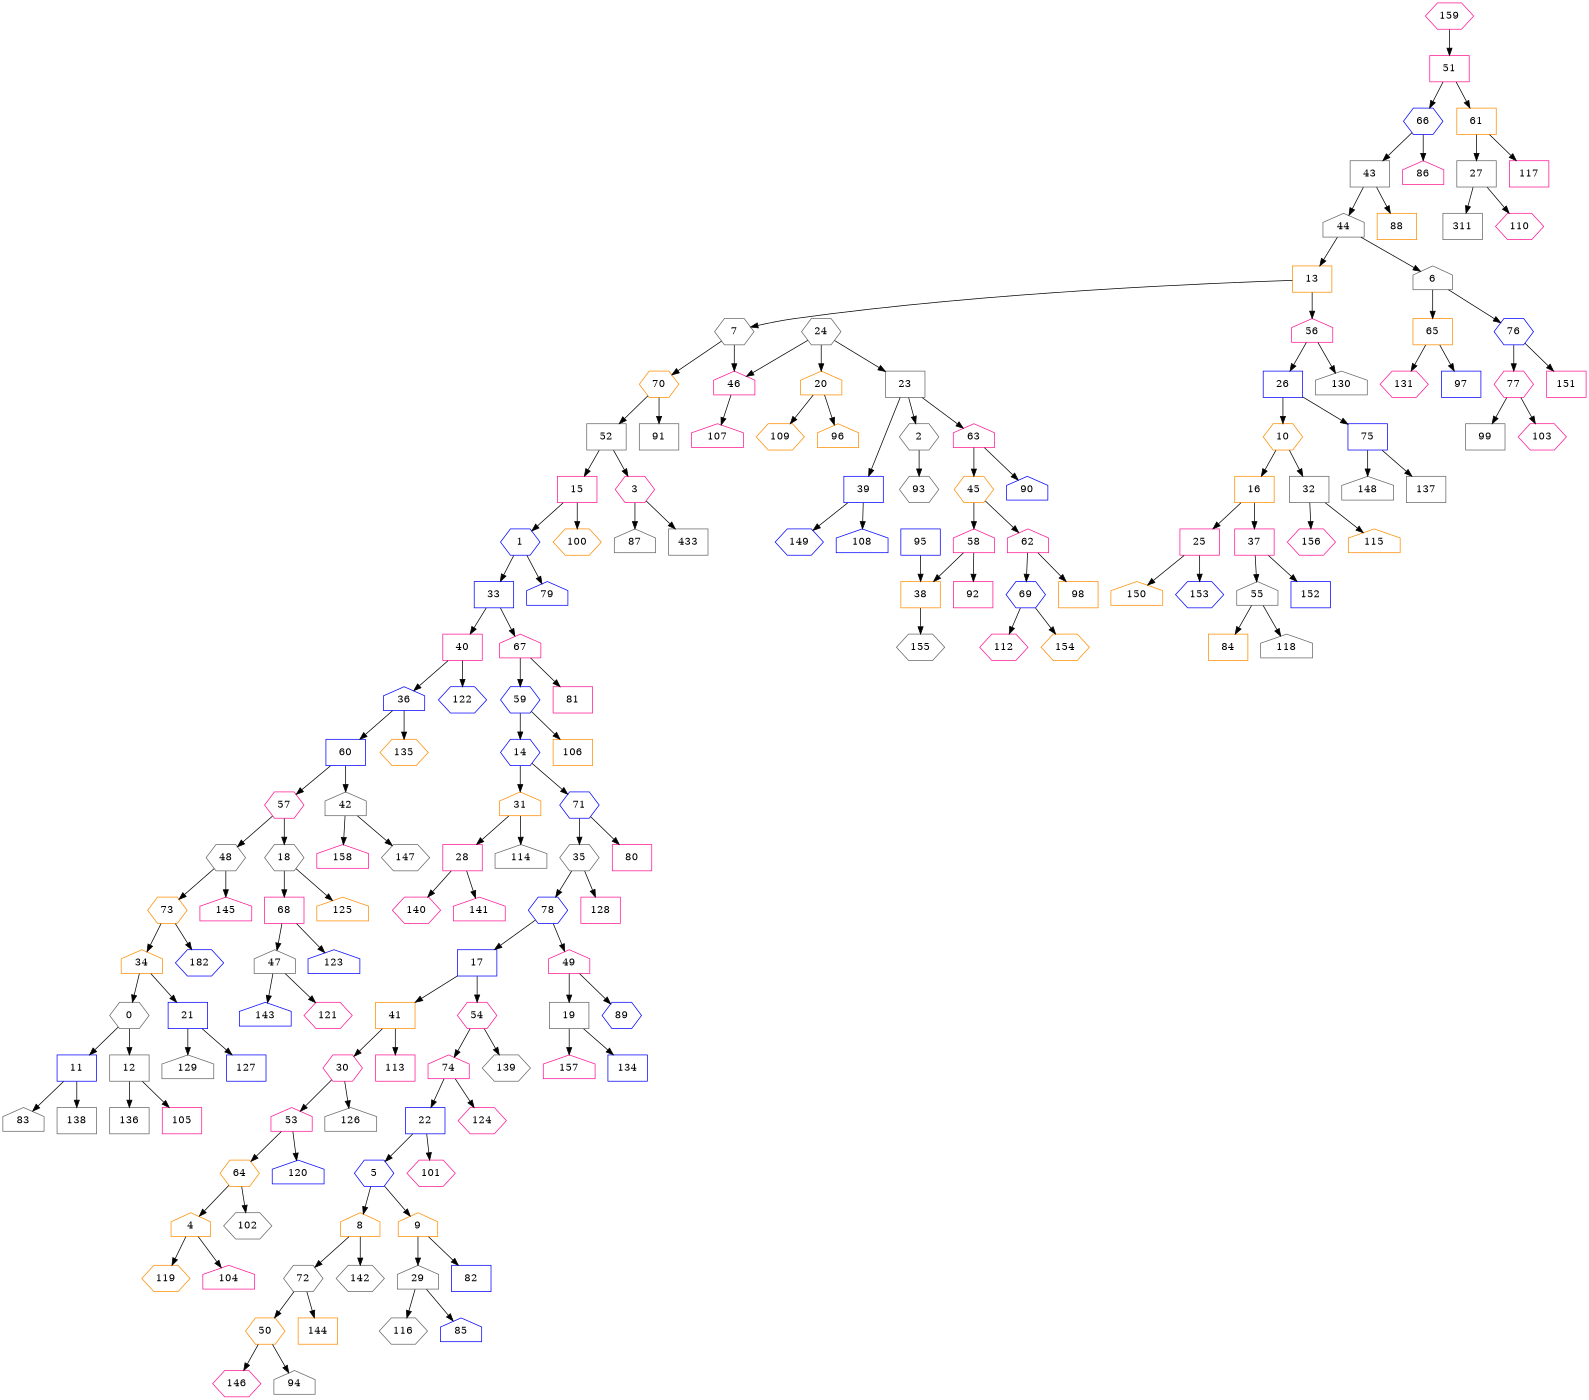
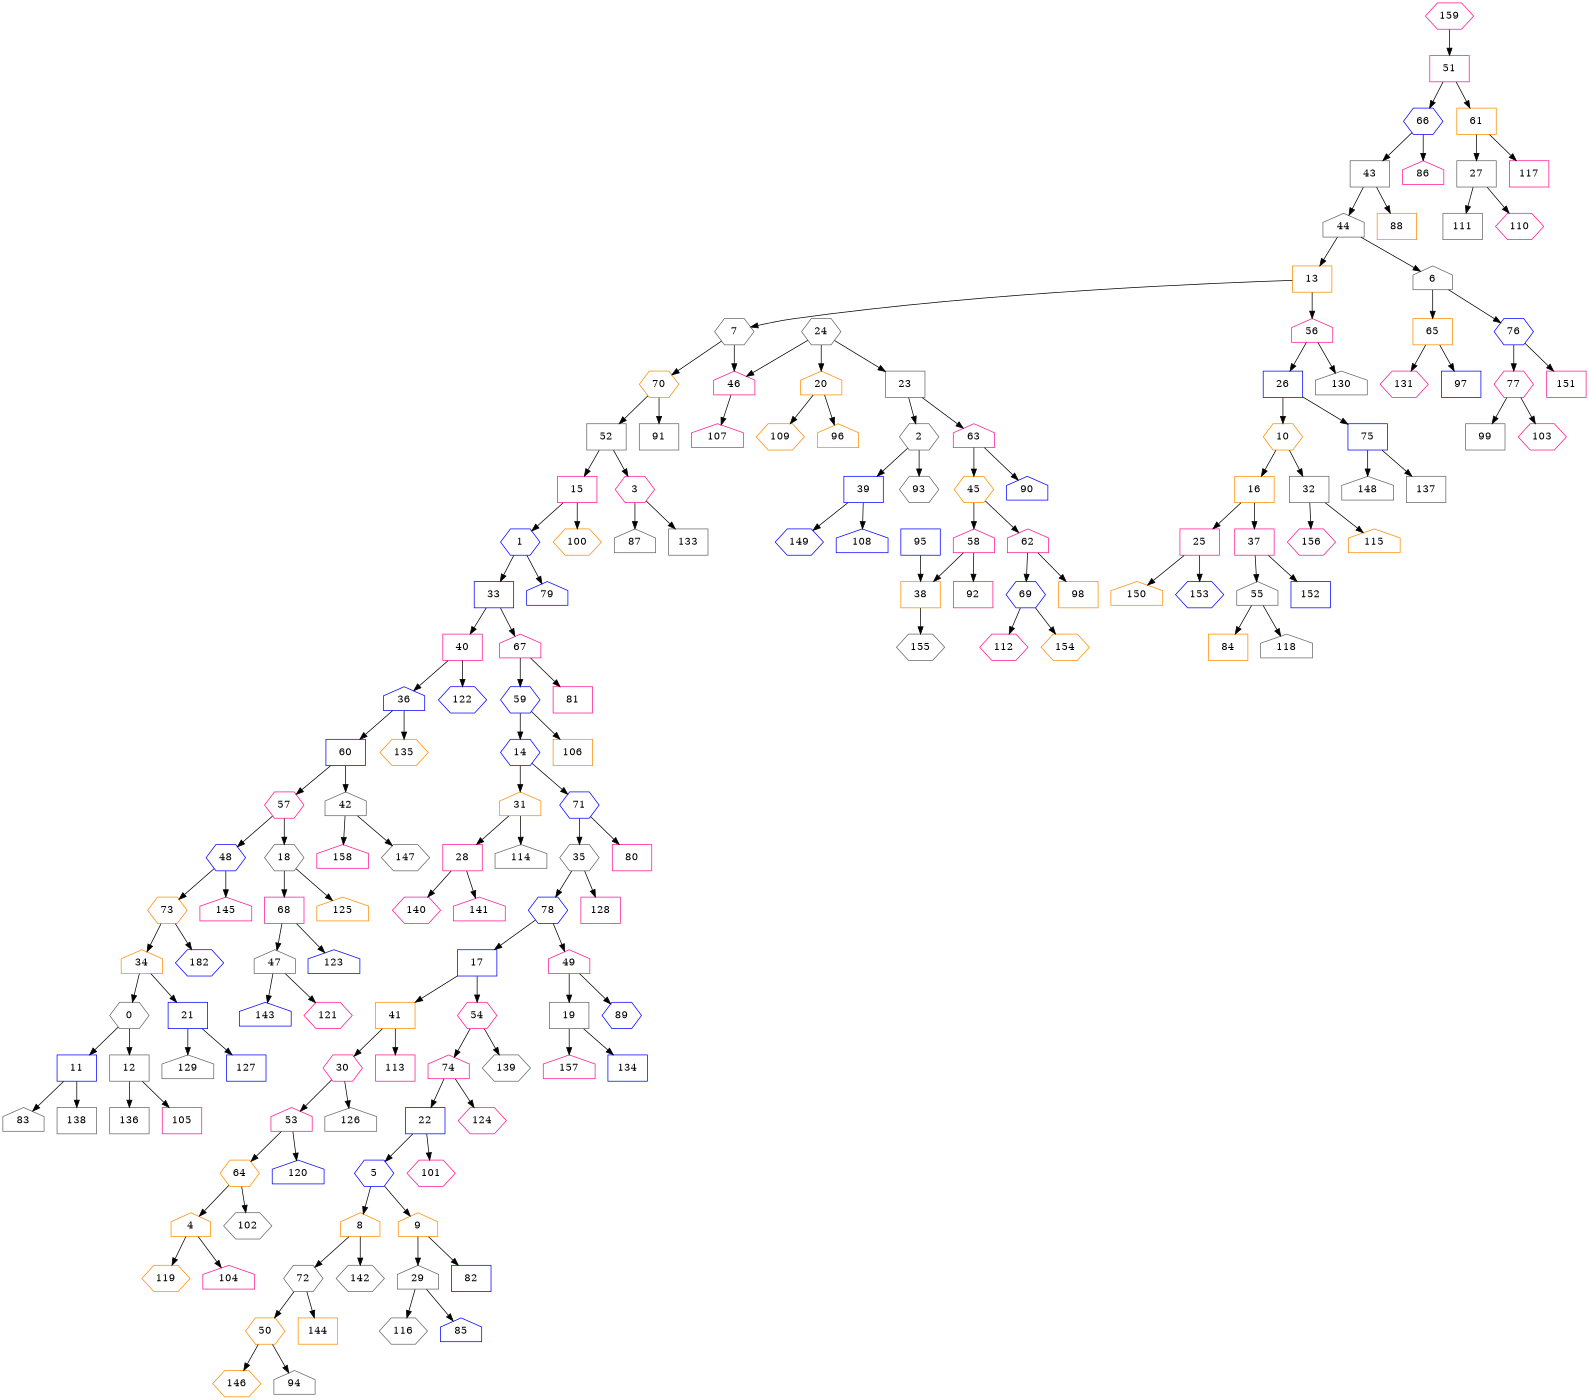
node "311": label "311" -> "111"
edge "23" -> "39": now "2" -> "39"
node "433": label "433" -> "133"
node "48": color gray40 -> blue
node "146": color deeppink -> darkorange
